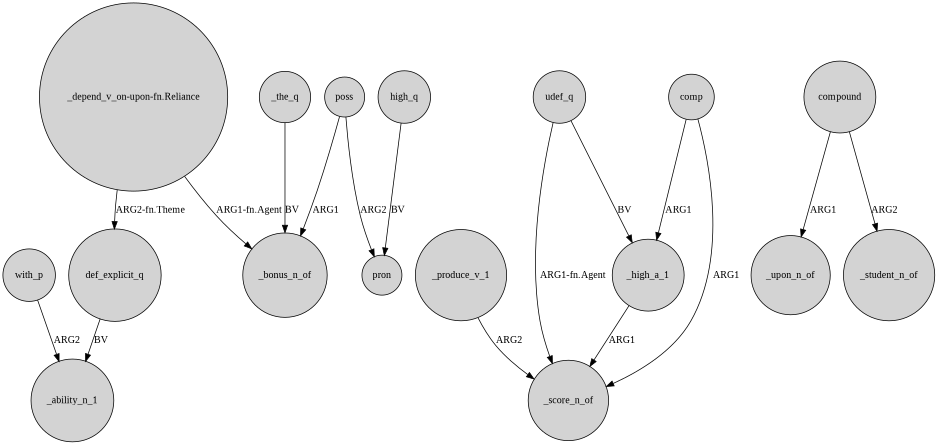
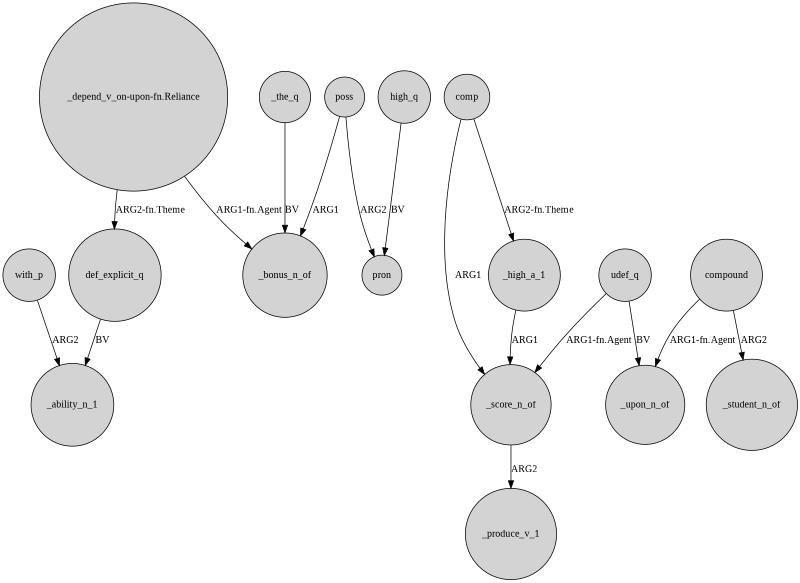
edge "udef_q" -> "_high_a_1": now "udef_q" -> "_upon_n_of"
edge "comp" -> "_high_a_1": label "ARG1" -> "ARG2-fn.Theme"
edge "compound" -> "_upon_n_of": label "ARG1" -> "ARG1-fn.Agent"
edge "_produce_v_1" -> "_score_n_of": reversed
